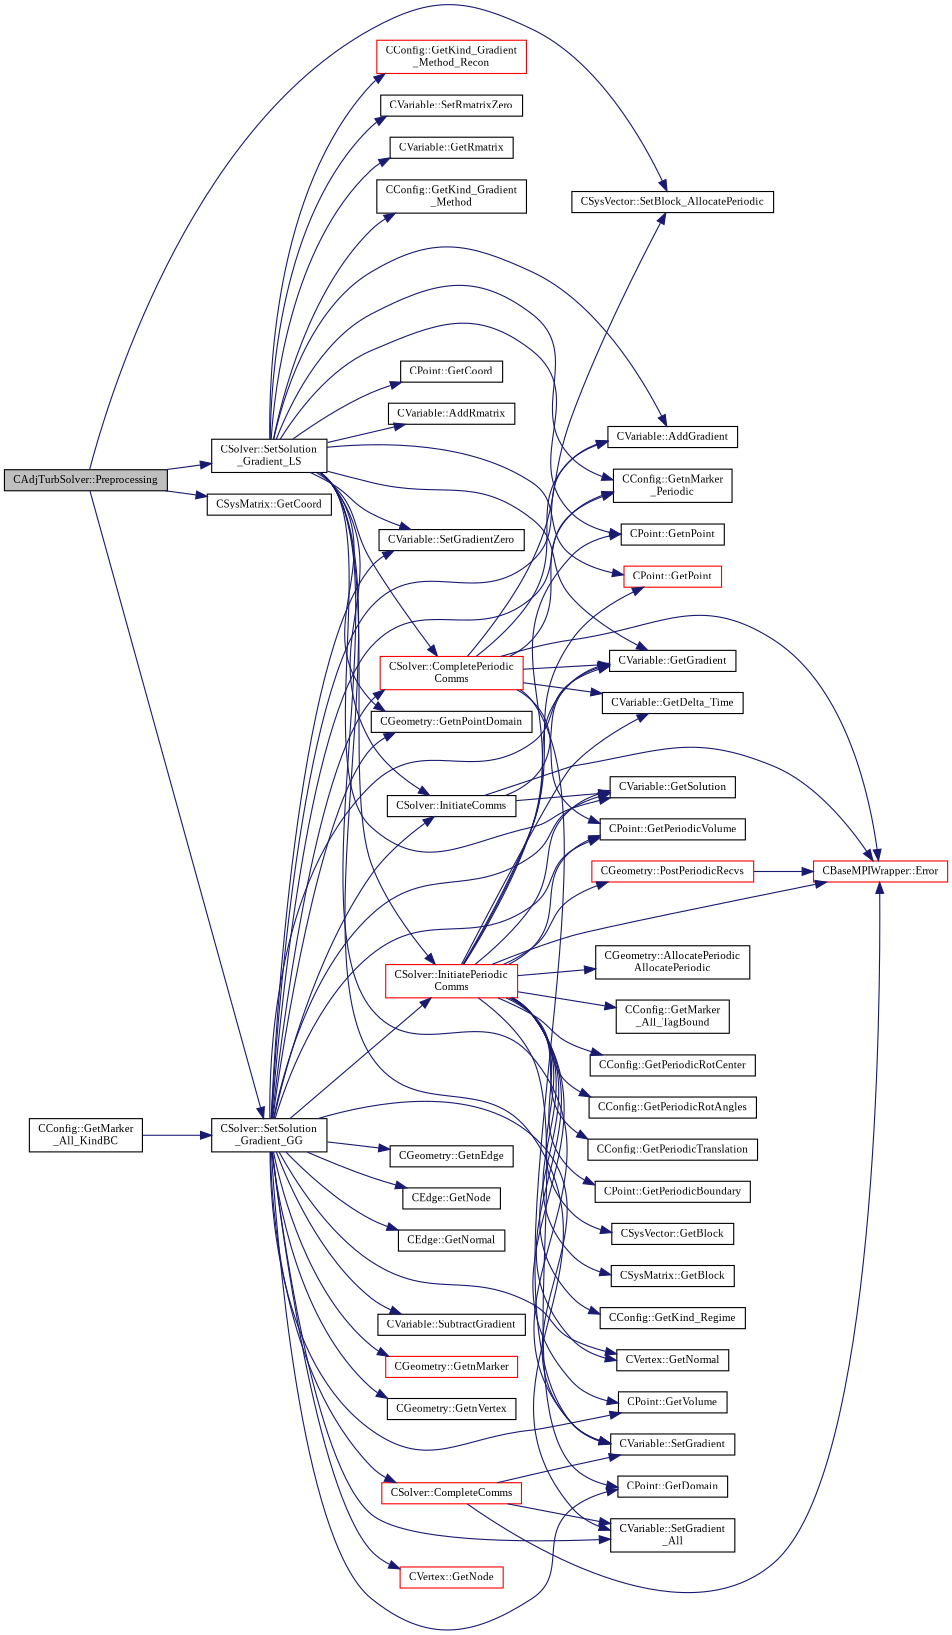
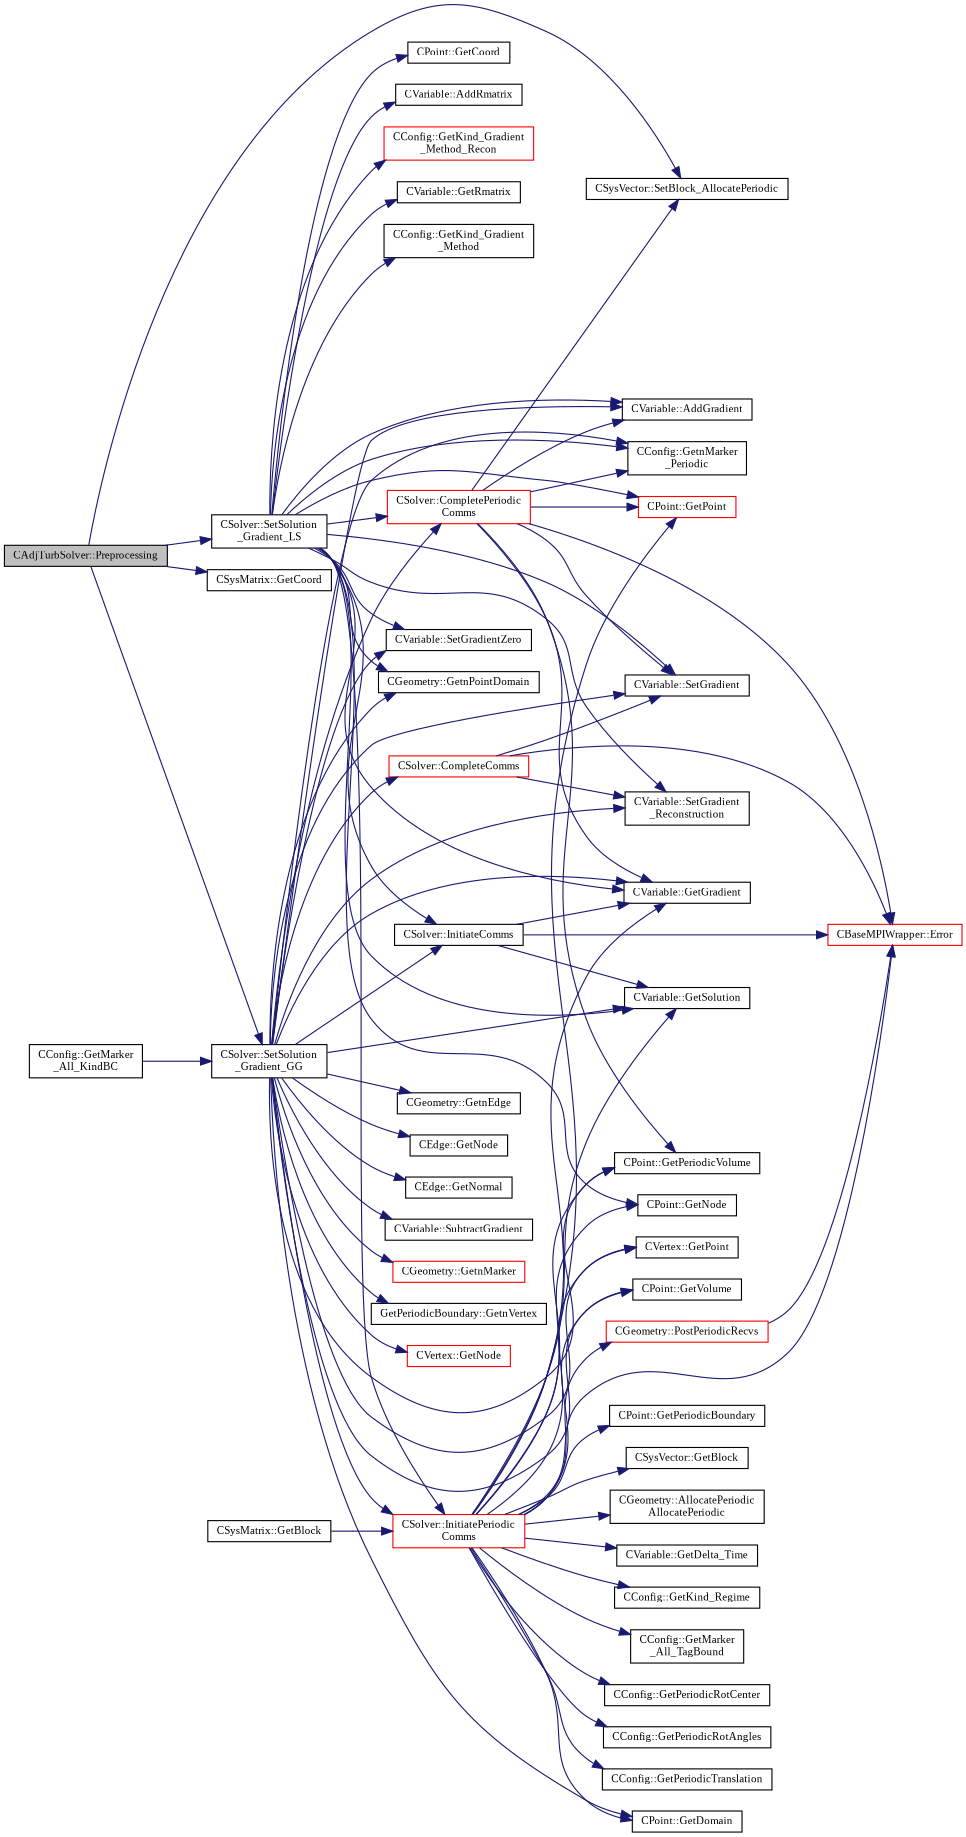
node "CVariable::SetRmatrixZero": removed
node "CPoint::GetnPoint": label "CPoint::GetnPoint" -> "CPoint::GetNode"
edge "CSolver::CompletePeriodic Comms" -> "CVariable::GetDelta_Time": now "CSolver::CompletePeriodic Comms" -> "CPoint::GetPoint"
edge "CSolver::InitiatePeriodic Comms" -> "CSysMatrix::GetBlock": reversed
node "CVertex::GetNormal": label "CVertex::GetNormal" -> "CVertex::GetPoint"
node "CGeometry::GetnVertex": label "CGeometry::GetnVertex" -> "GetPeriodicBoundary::GetnVertex"
node "CVariable::SetGradient _All": label "CVariable::SetGradient _All" -> "CVariable::SetGradient _Reconstruction"
